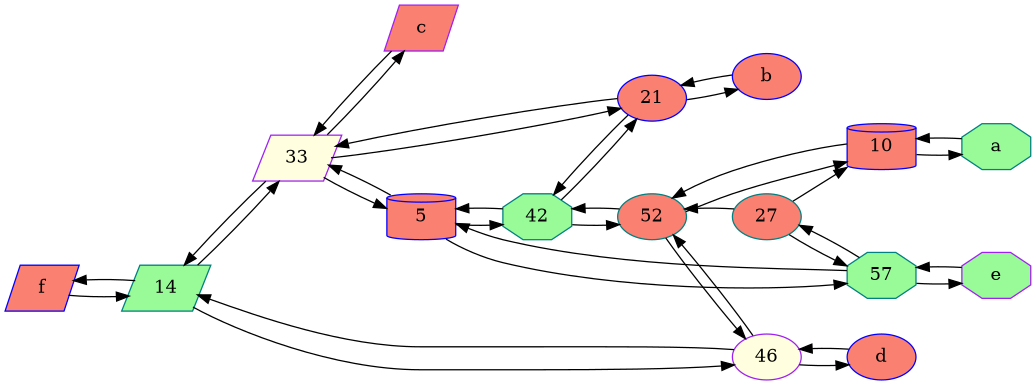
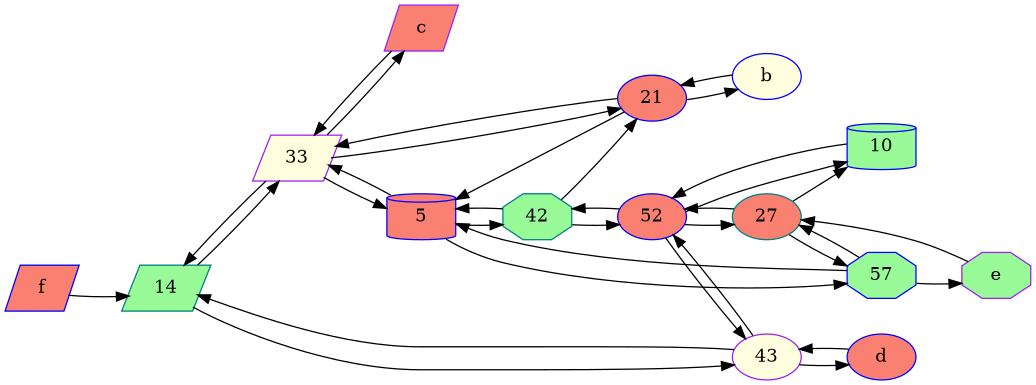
node "b": fillcolor salmon -> lightyellow
node "10": fillcolor salmon -> palegreen
node "a": removed
edge "21" -> "42": now "21" -> "5"
node "52": color teal -> blue
edge "52" -> "27": added
edge "e" -> "57": now "e" -> "27"
node "57": color teal -> blue
edge "14" -> "f": removed
node "46": label "46" -> "43"
